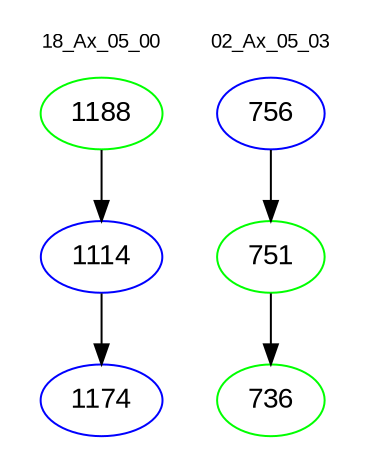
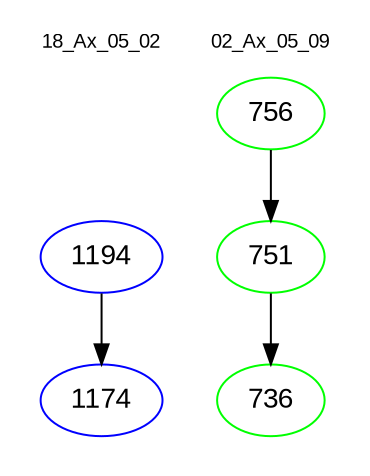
cluster "18_Ax_05_00": label "18_Ax_05_00" -> "18_Ax_05_02"
cluster "02_Ax_05_03": label "02_Ax_05_03" -> "02_Ax_05_09"
node "1188": removed
node "756": color blue -> green
node "1114": label "1114" -> "1194"
